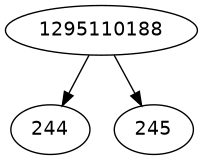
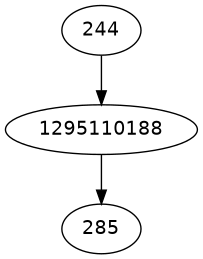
edge "1295110188" -> "244": reversed
node "245": label "245" -> "285"
